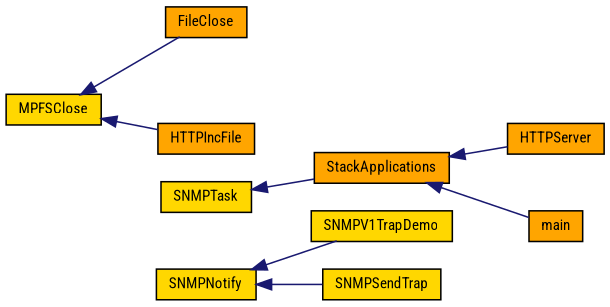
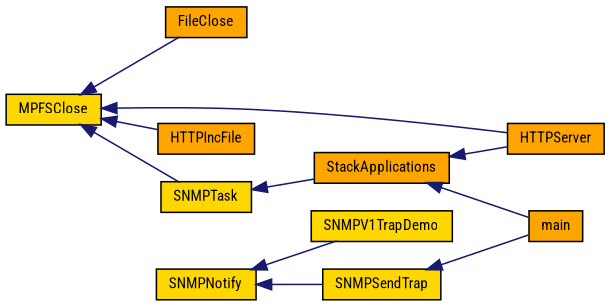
edge "HTTPServer" -> "MPFSClose": added
edge "SNMPTask" -> "MPFSClose": added
edge "main" -> "SNMPSendTrap": added
